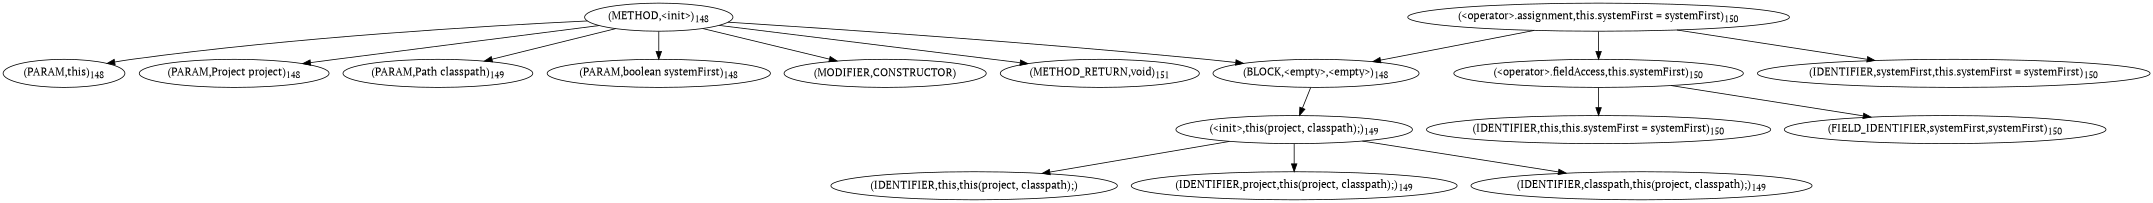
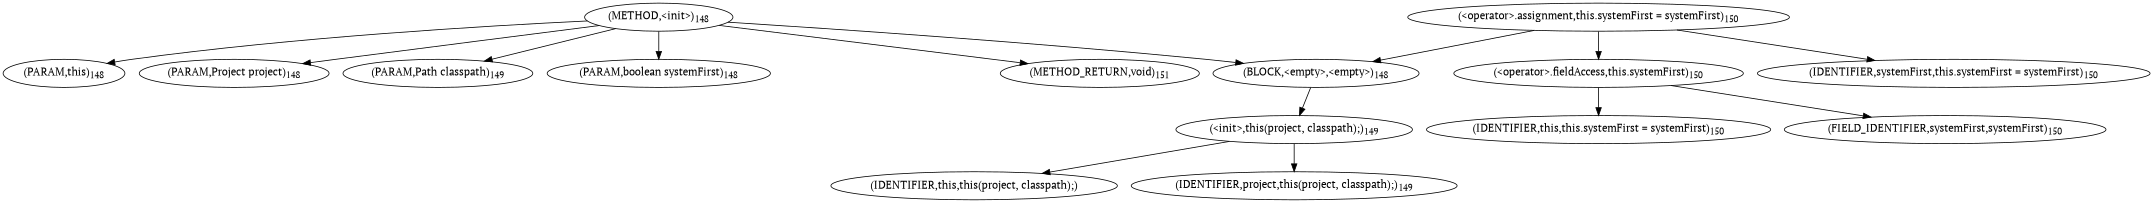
node "(MODIFIER,CONSTRUCTOR)": removed
node "(IDENTIFIER,classpath,this(project, classpath);)": removed
